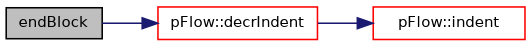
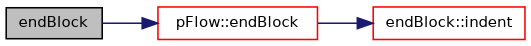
node "pFlow::decrIndent": label "pFlow::decrIndent" -> "pFlow::endBlock"
node "pFlow::indent": label "pFlow::indent" -> "endBlock::indent"
